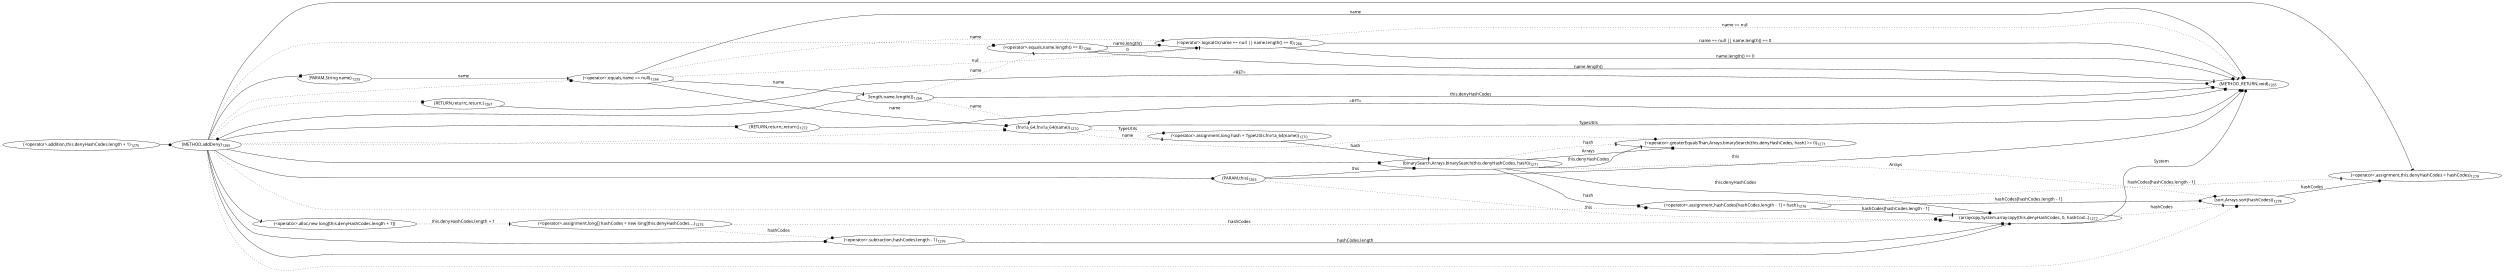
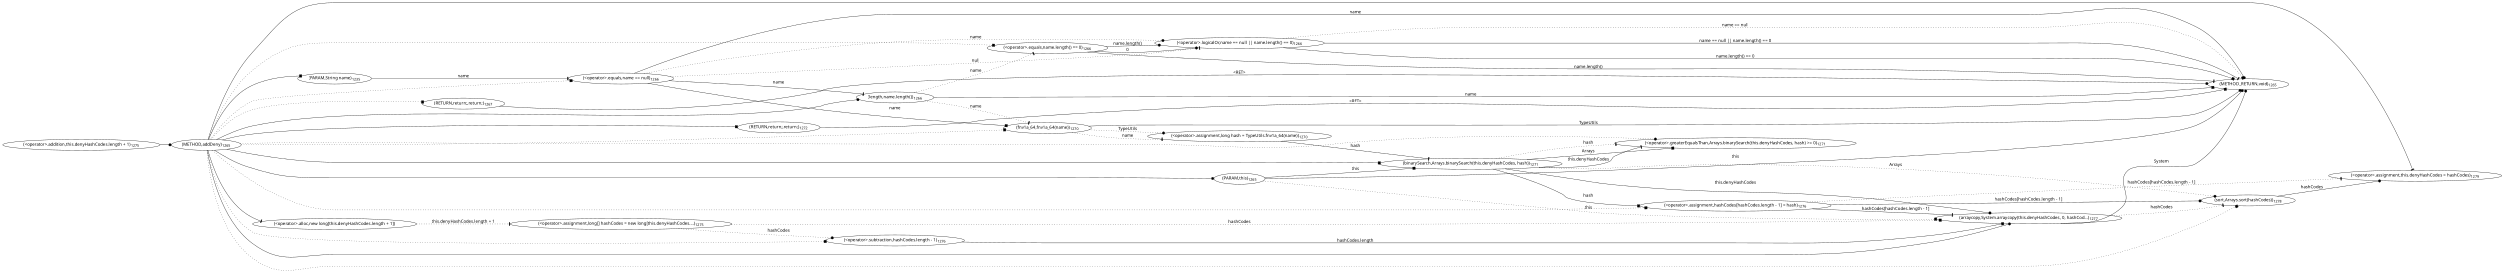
edge "(length,name.length())" -> "(METHOD_RETURN,void)": label "this.denyHashCodes" -> "name"
edge "(length,name.length())" -> "(METHOD,addDeny)": reversed
edge "(METHOD,addDeny)" -> "(<operator>.subtraction,hashCodes.length - 1)": style solid -> dotted
